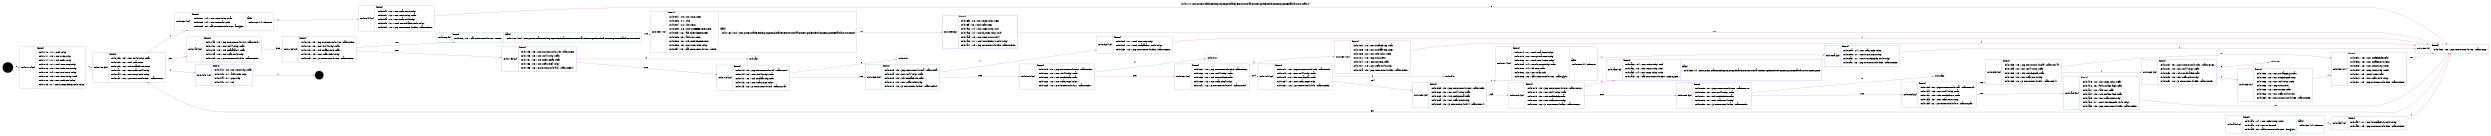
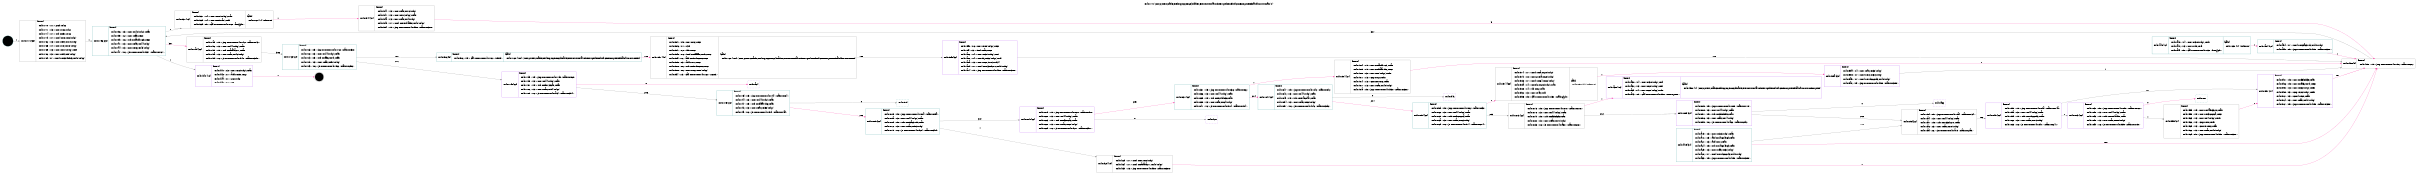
edge "0x401805 [22]" -> "0x40181b [22]": label " 205" -> " 307"
edge "0x40189f [22]" -> "0x401a19 [31]": reversed
